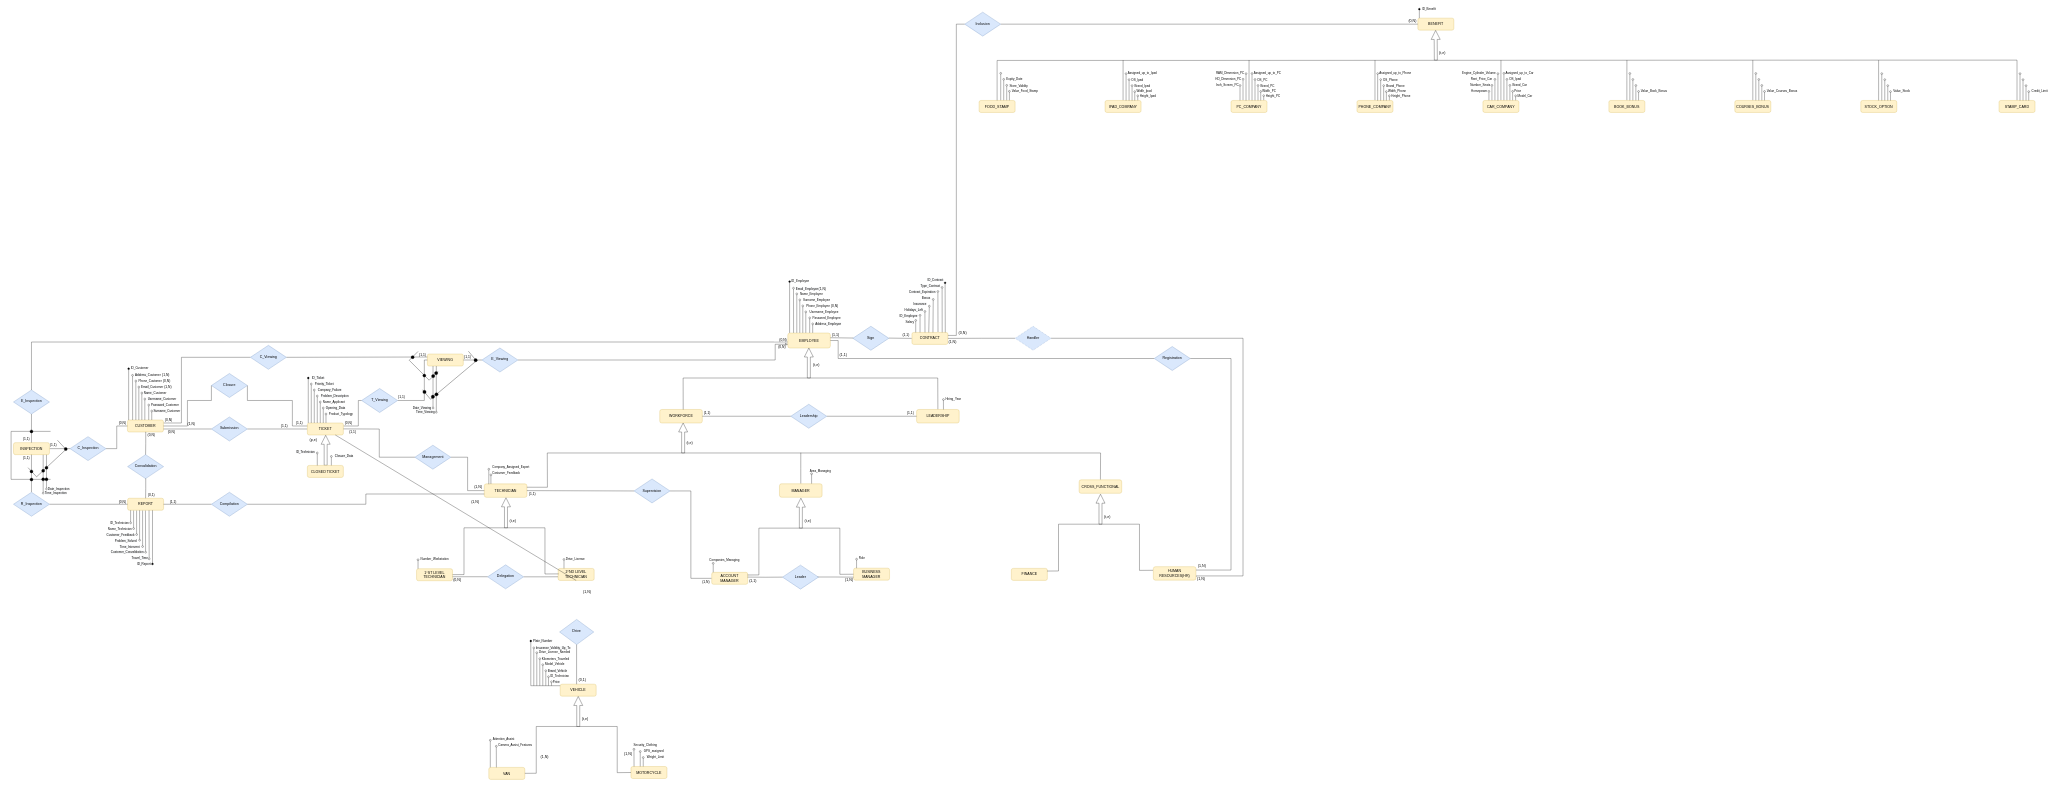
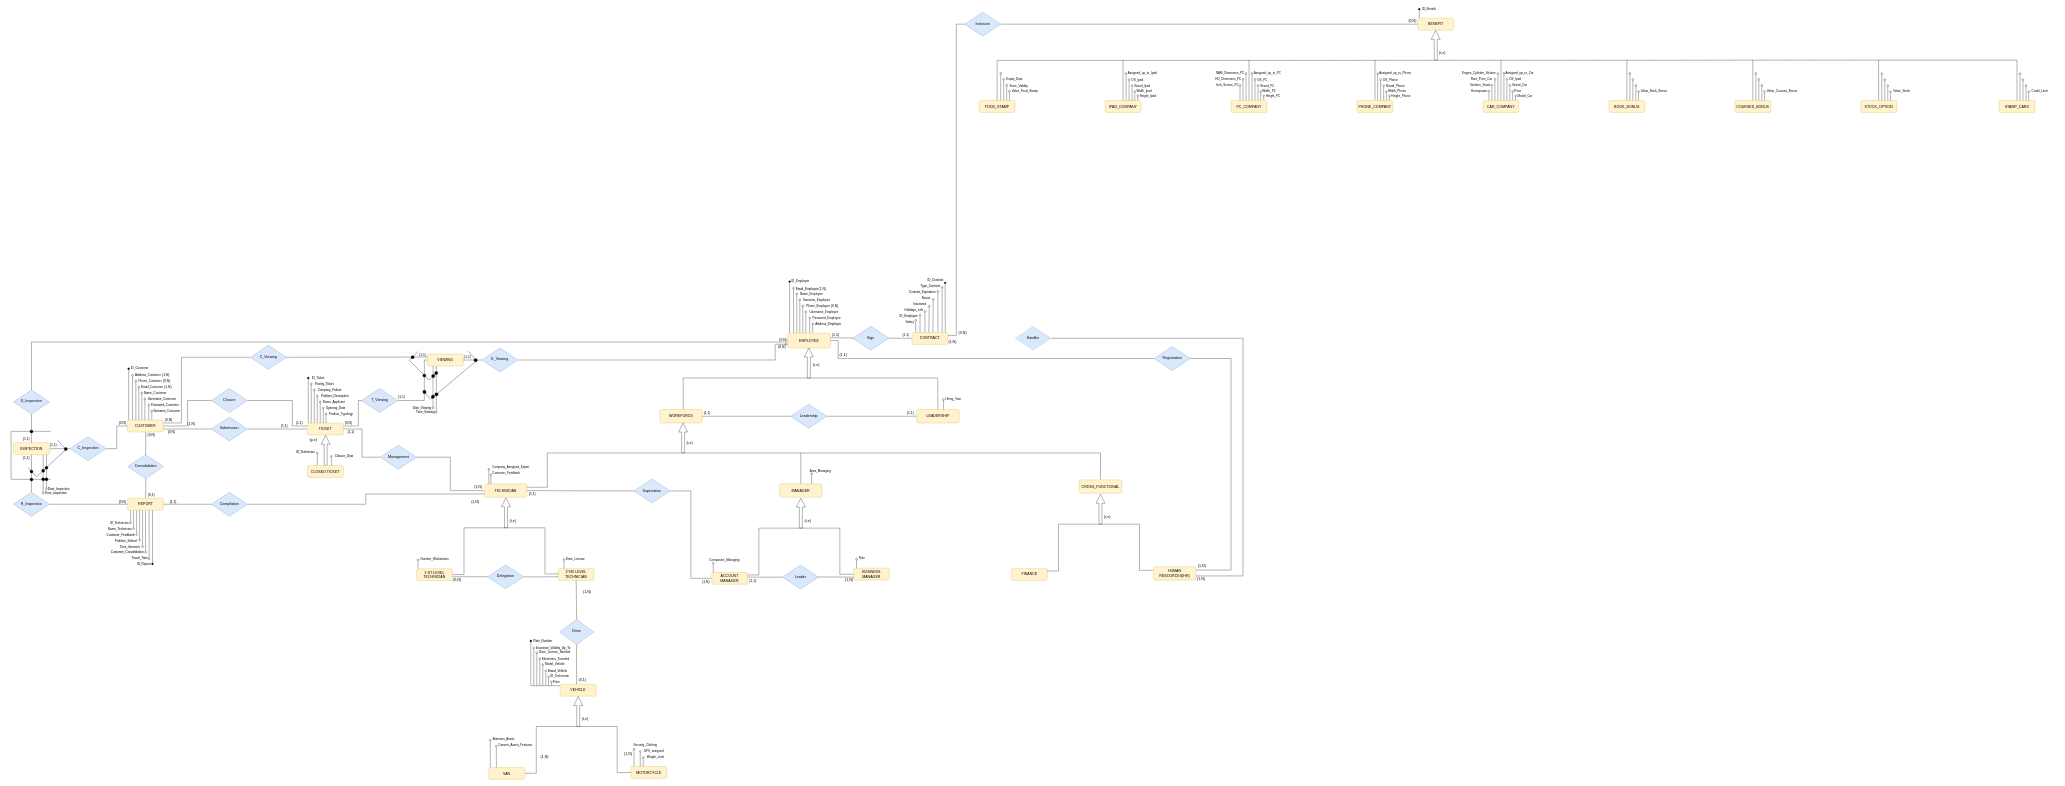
edge "Handler" -- "CONTRACT": removed
node "Closure": moved (229, 386) -> (229, 401)
node "Management": moved (433, 457) -> (398, 457)
edge "TICKET" -- "2°ND LEVEL TECHNICIAN": now "Drive" -- "2°ND LEVEL TECHNICIAN"
